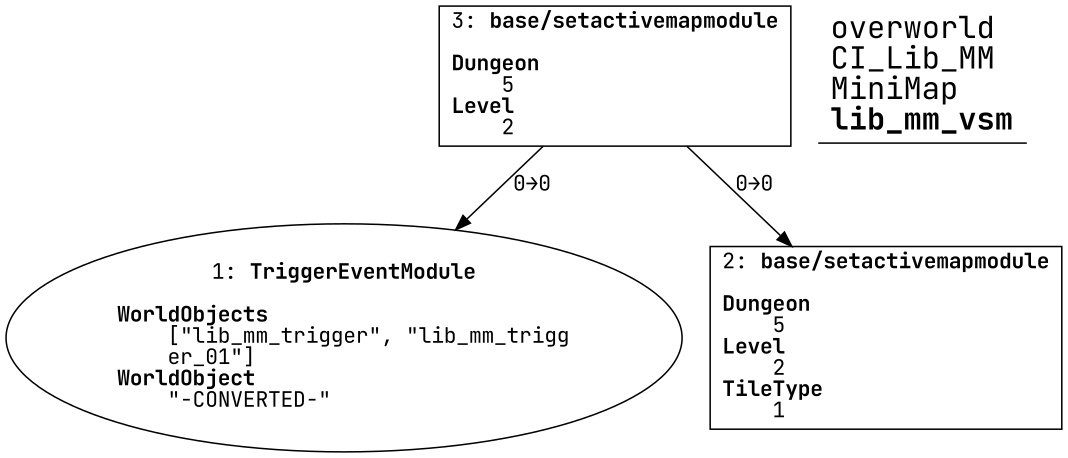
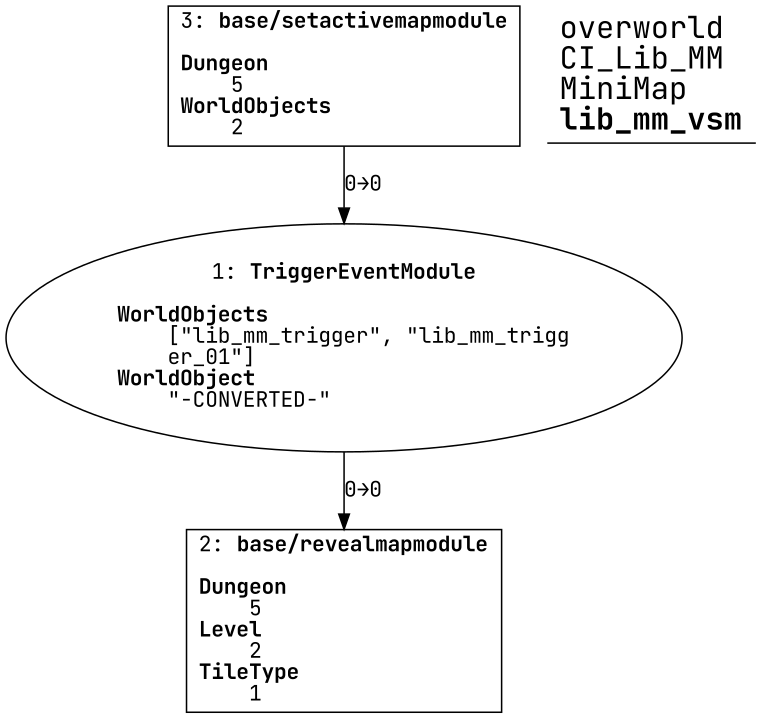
node "3:": text "Level" -> "WorldObjects"
edge "3:" -> "2:": now "1:" -> "2:"
node "2:": text "base/setactivemapmodule" -> "base/revealmapmodule"
